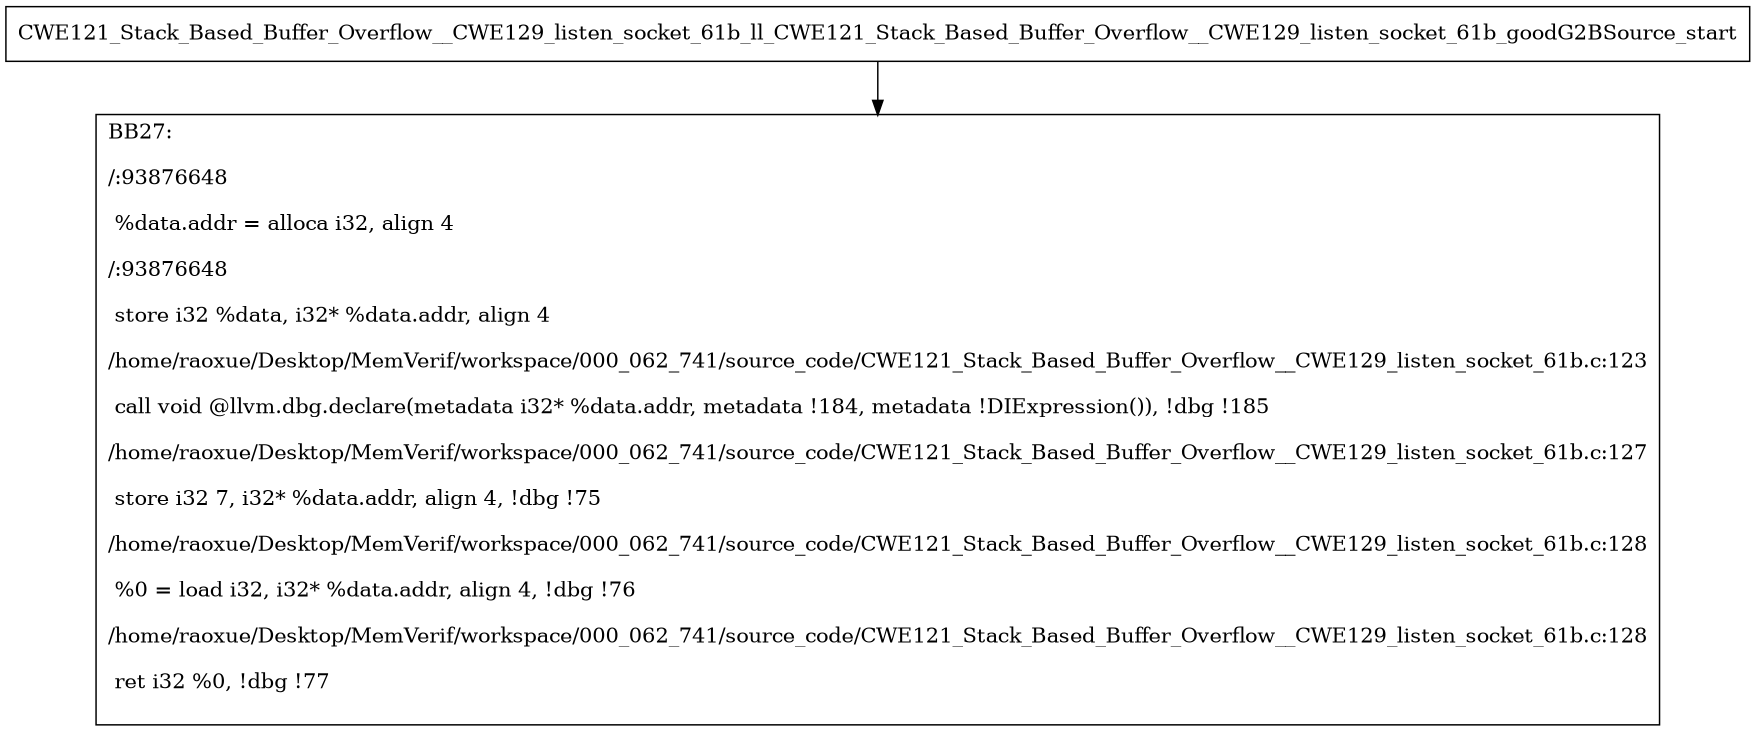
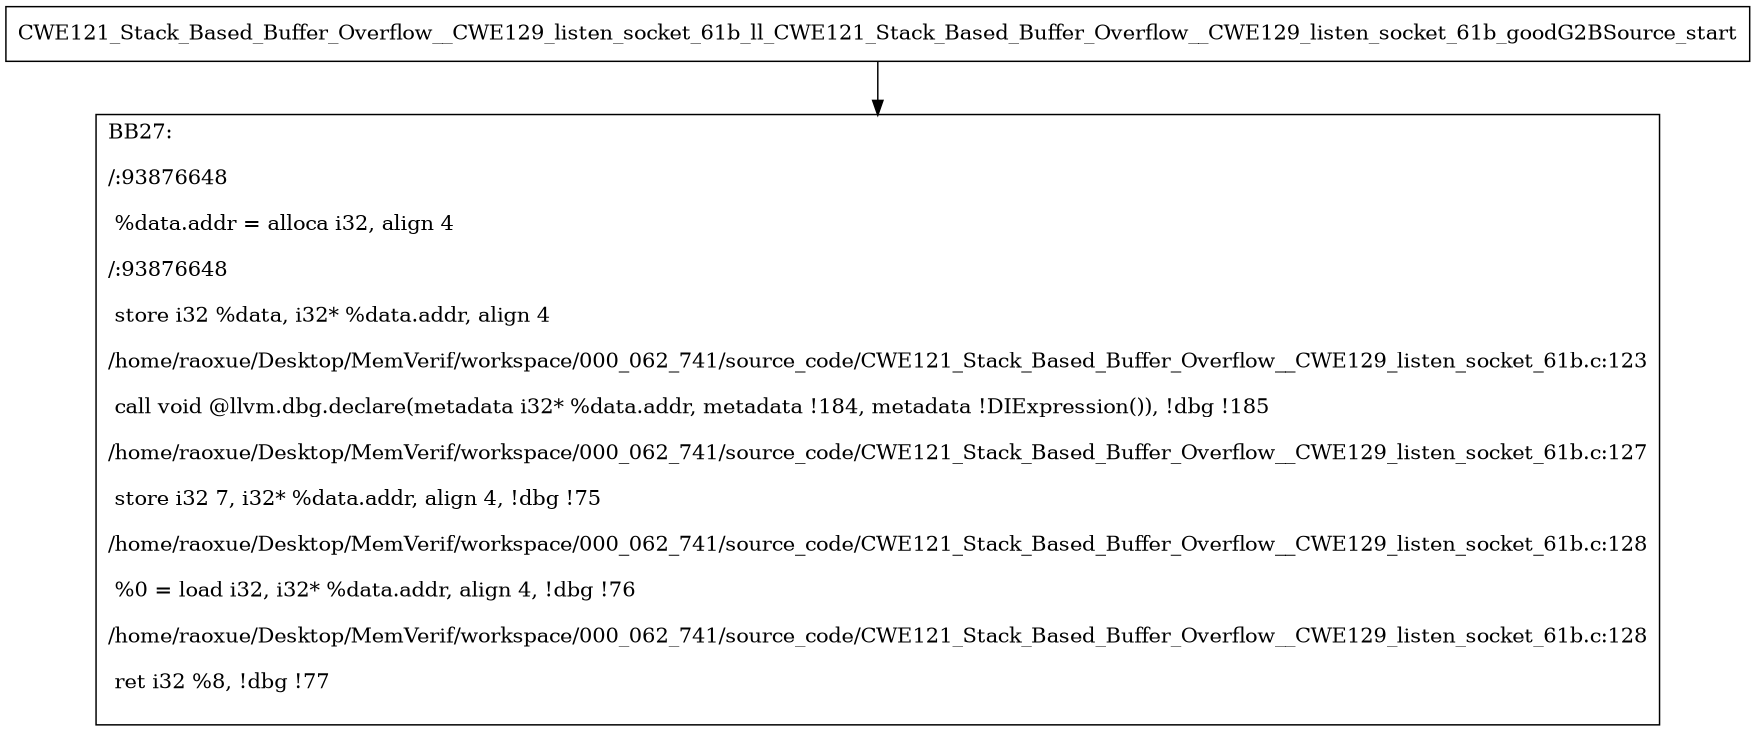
node "BB27:": text "ret i32 %0, !dbg !77" -> "ret i32 %8, !dbg !77"
